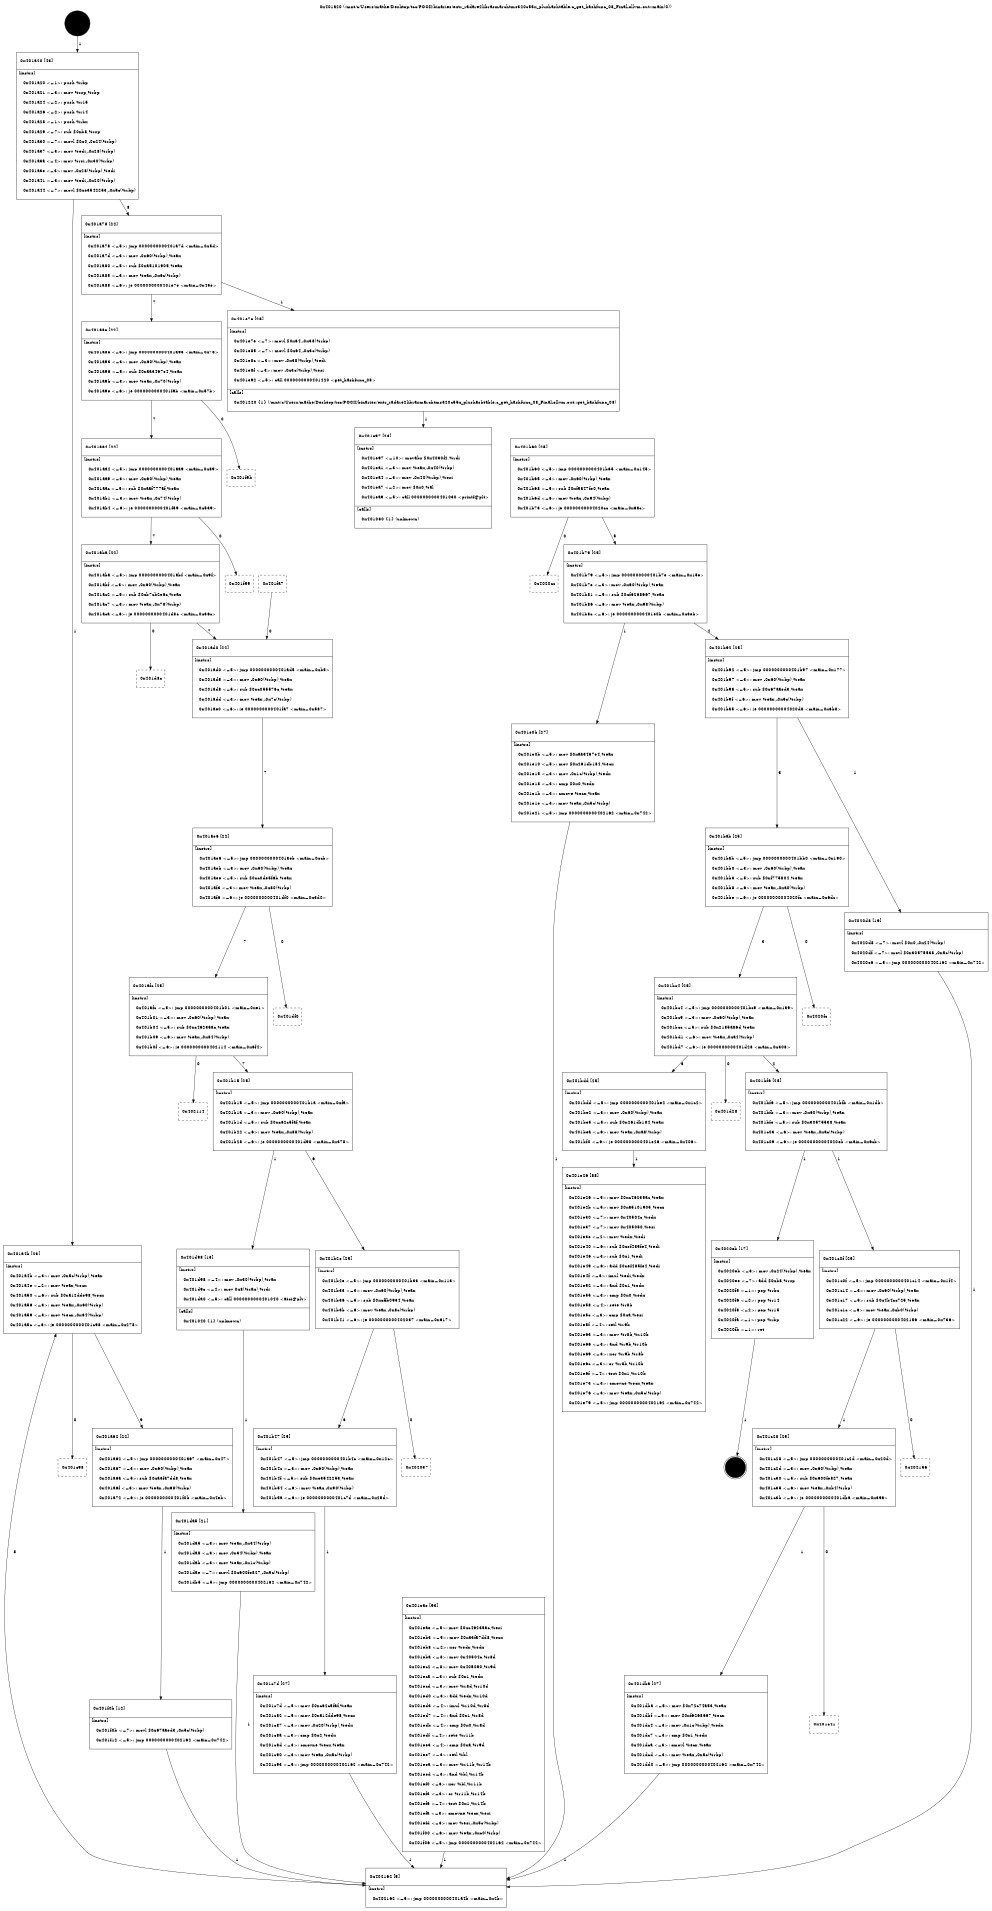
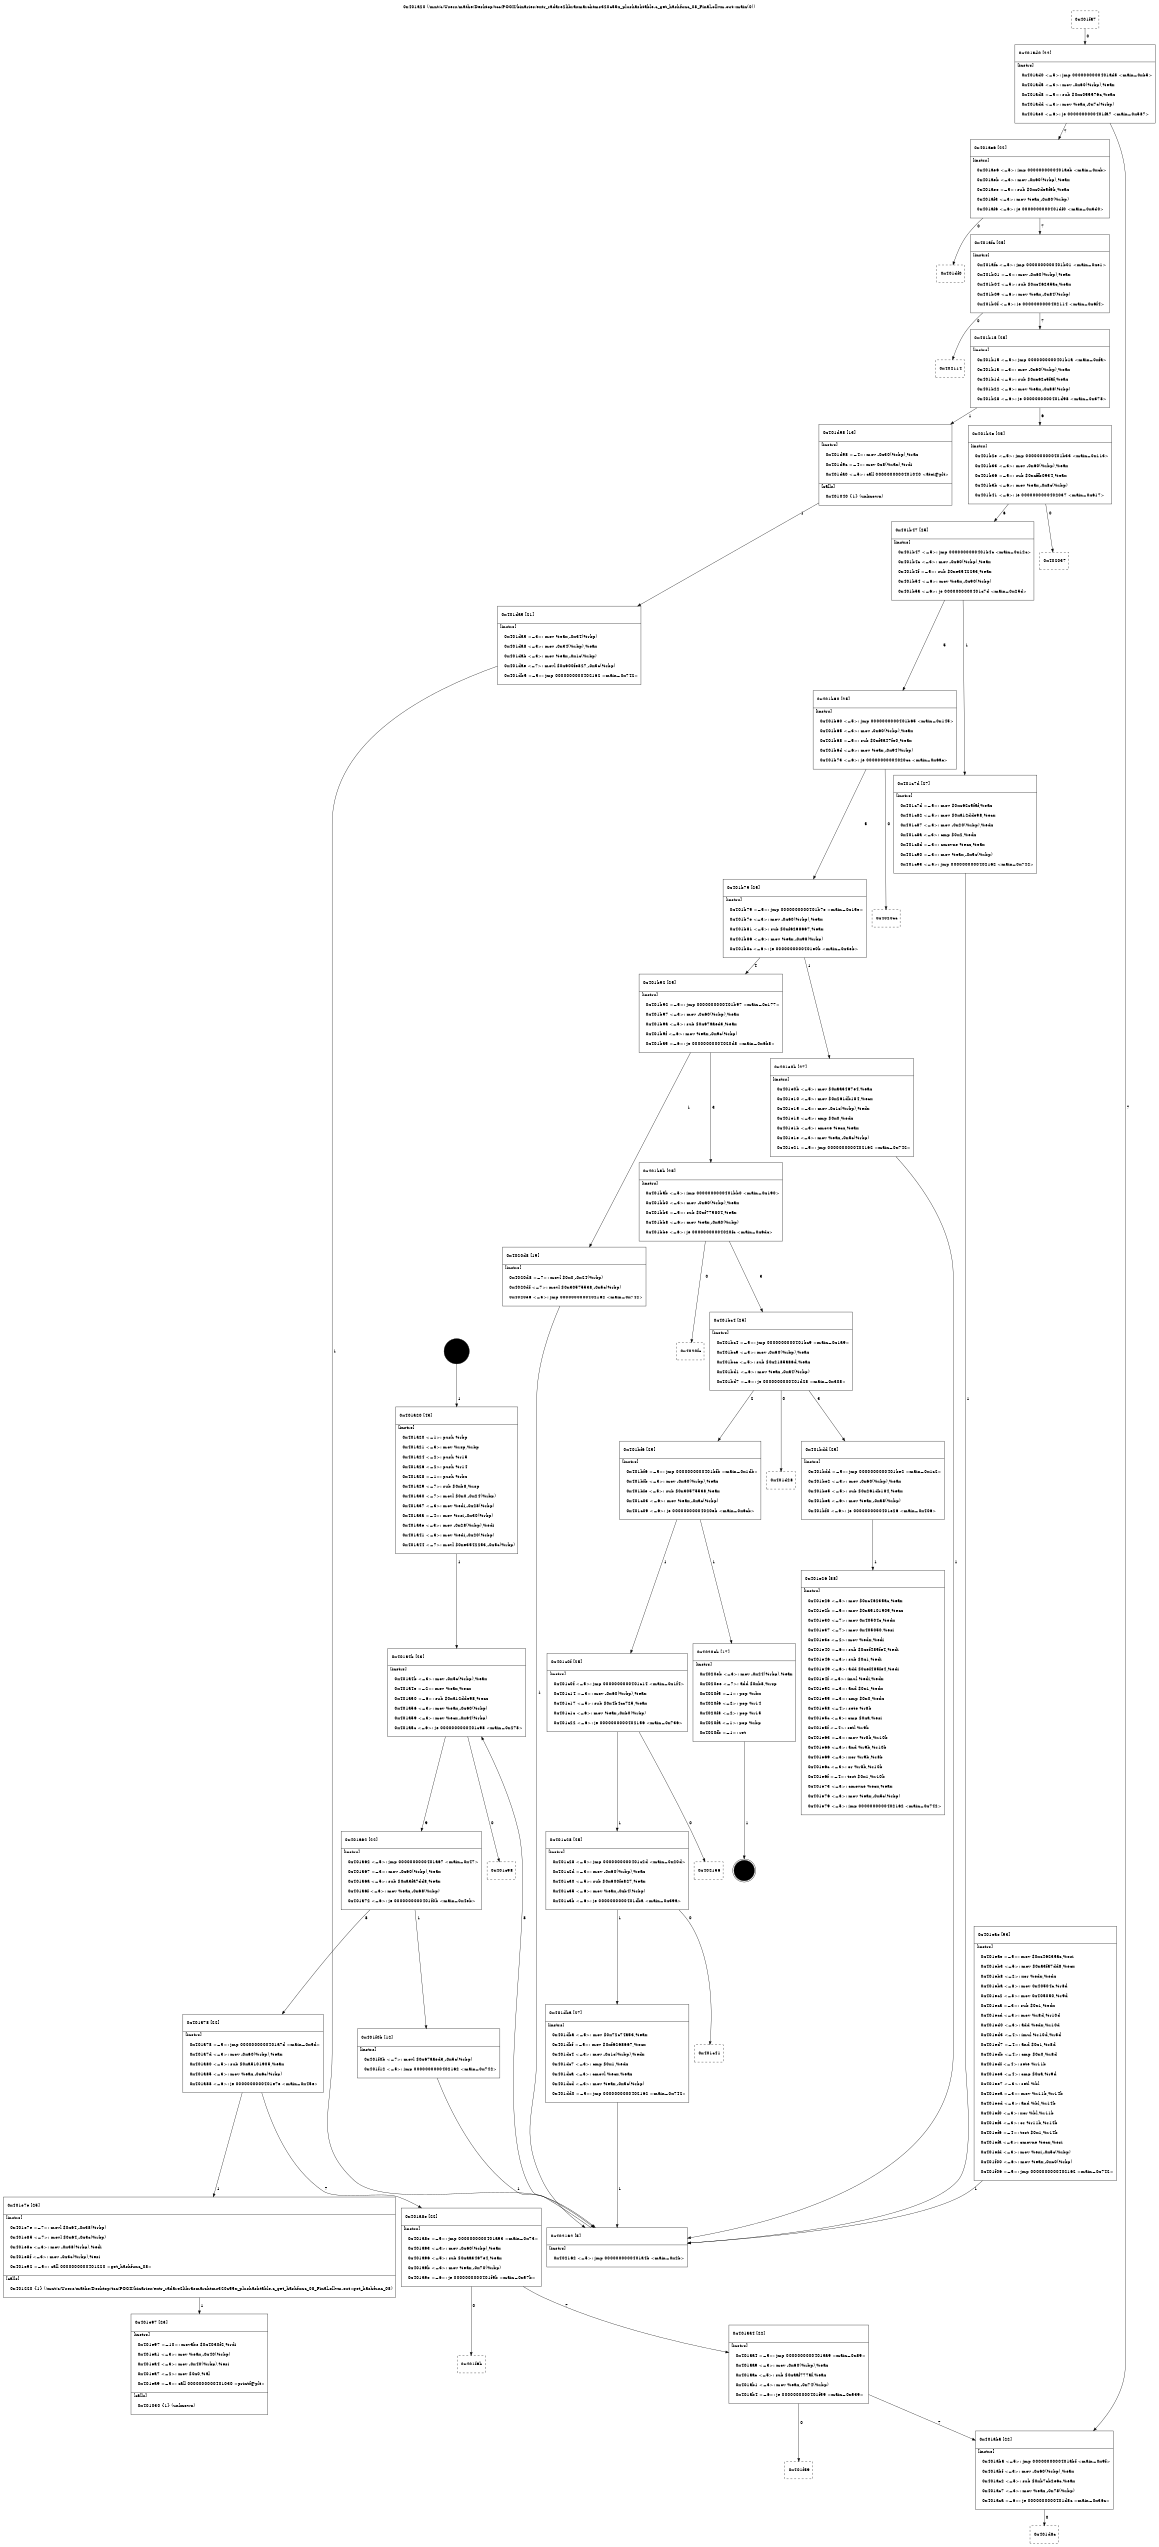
edge "0x401a20 [43]" -> "0x401a78 [22]": now "0x401a62 [22]" -> "0x401a78 [22]"
edge "0x401aba [22]" -> "0x401ad0 [22]": reversed
edge "0x401b47 [25]" -> "0x401b60 [25]": added, label "5"
